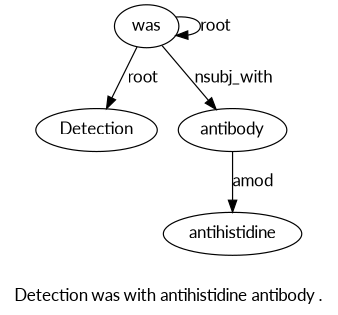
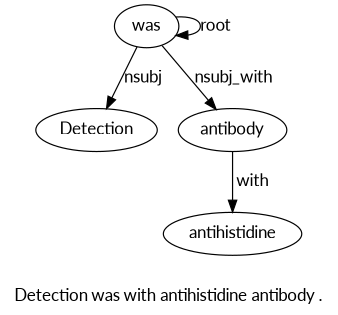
edge "was" -> "Detection": label "root" -> "nsubj"
edge "antibody" -> "antihistidine": label "amod" -> "with"
